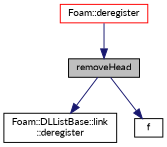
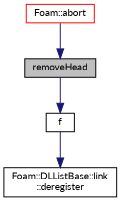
node "Foam::deregister": label "Foam::deregister" -> "Foam::abort"
edge "removeHead" -> "Foam::DLListBase::link ::deregister": now "f" -> "Foam::DLListBase::link ::deregister"
